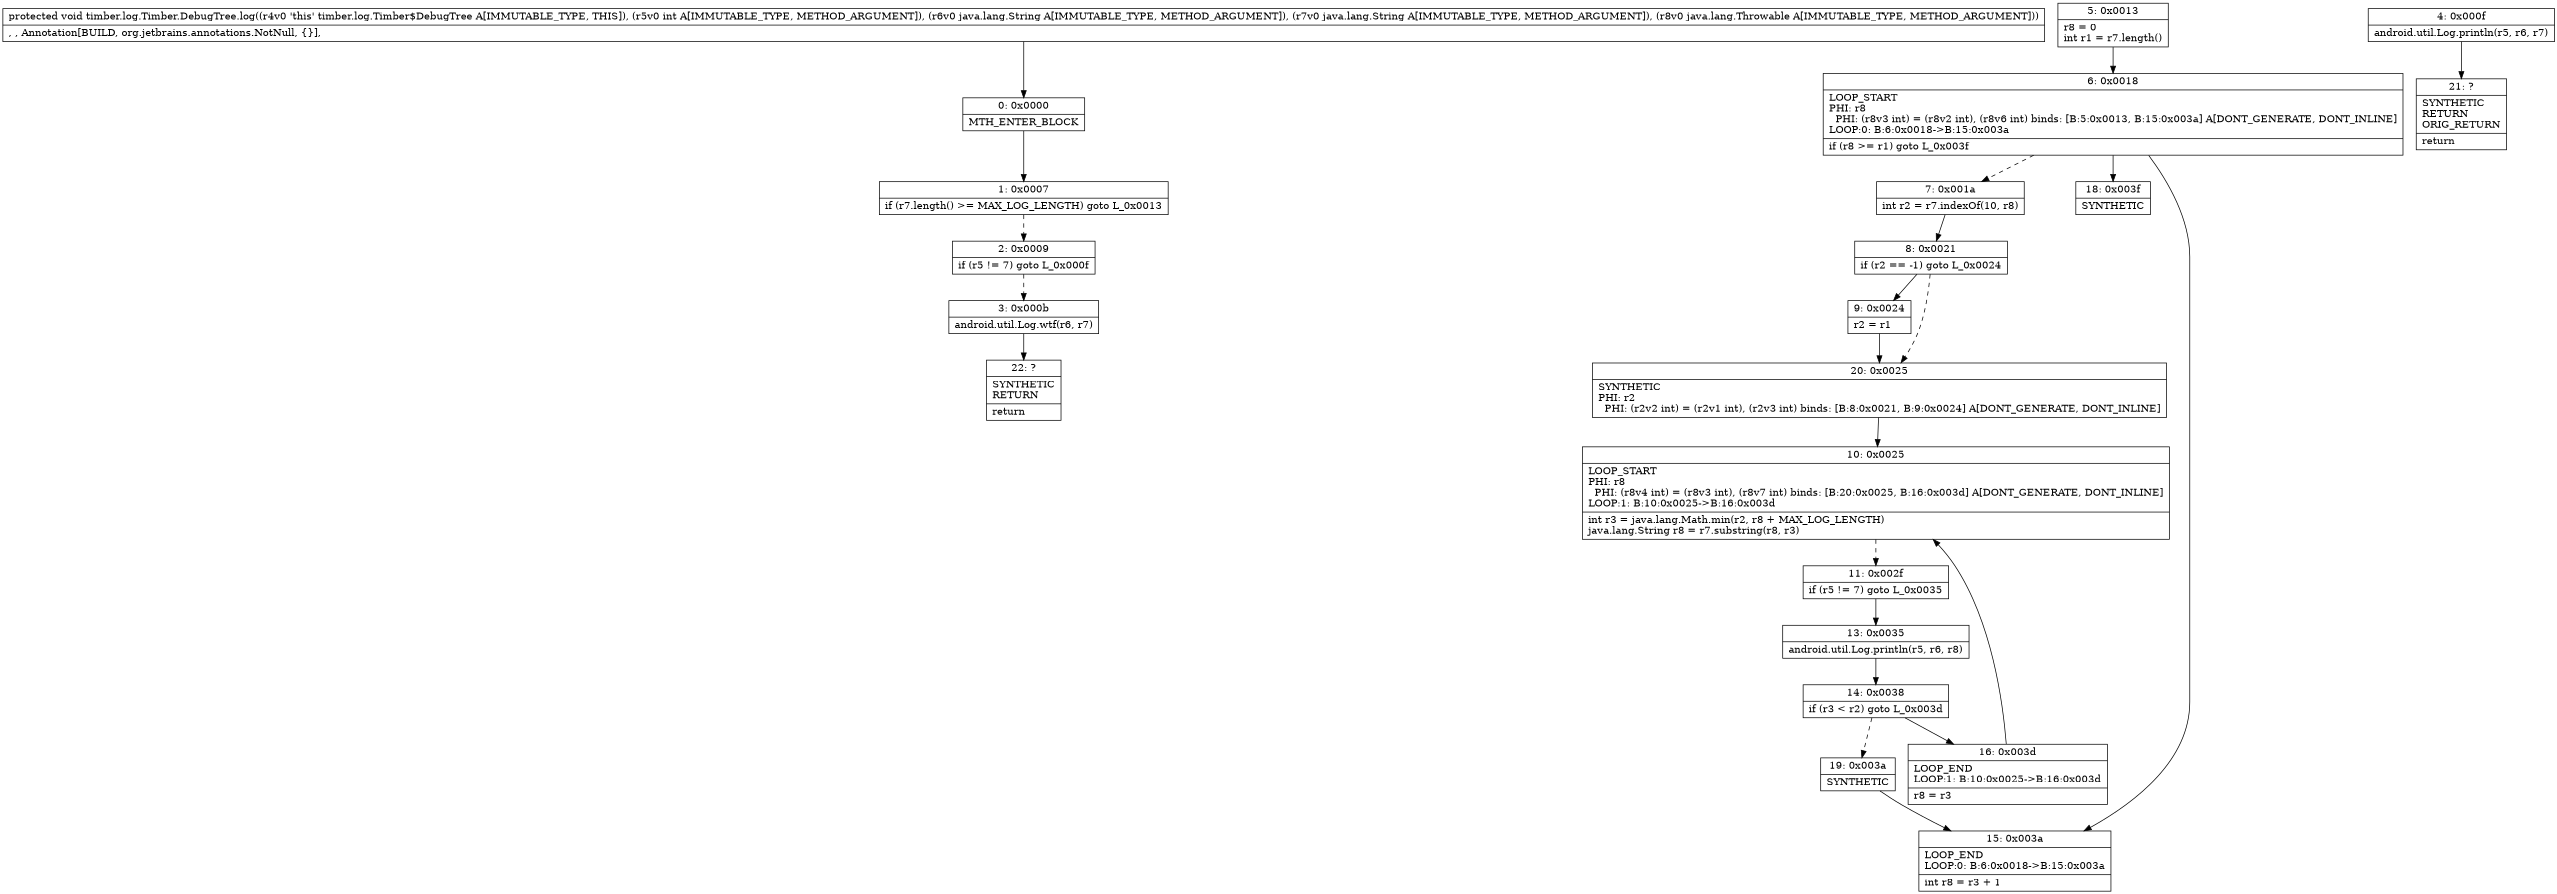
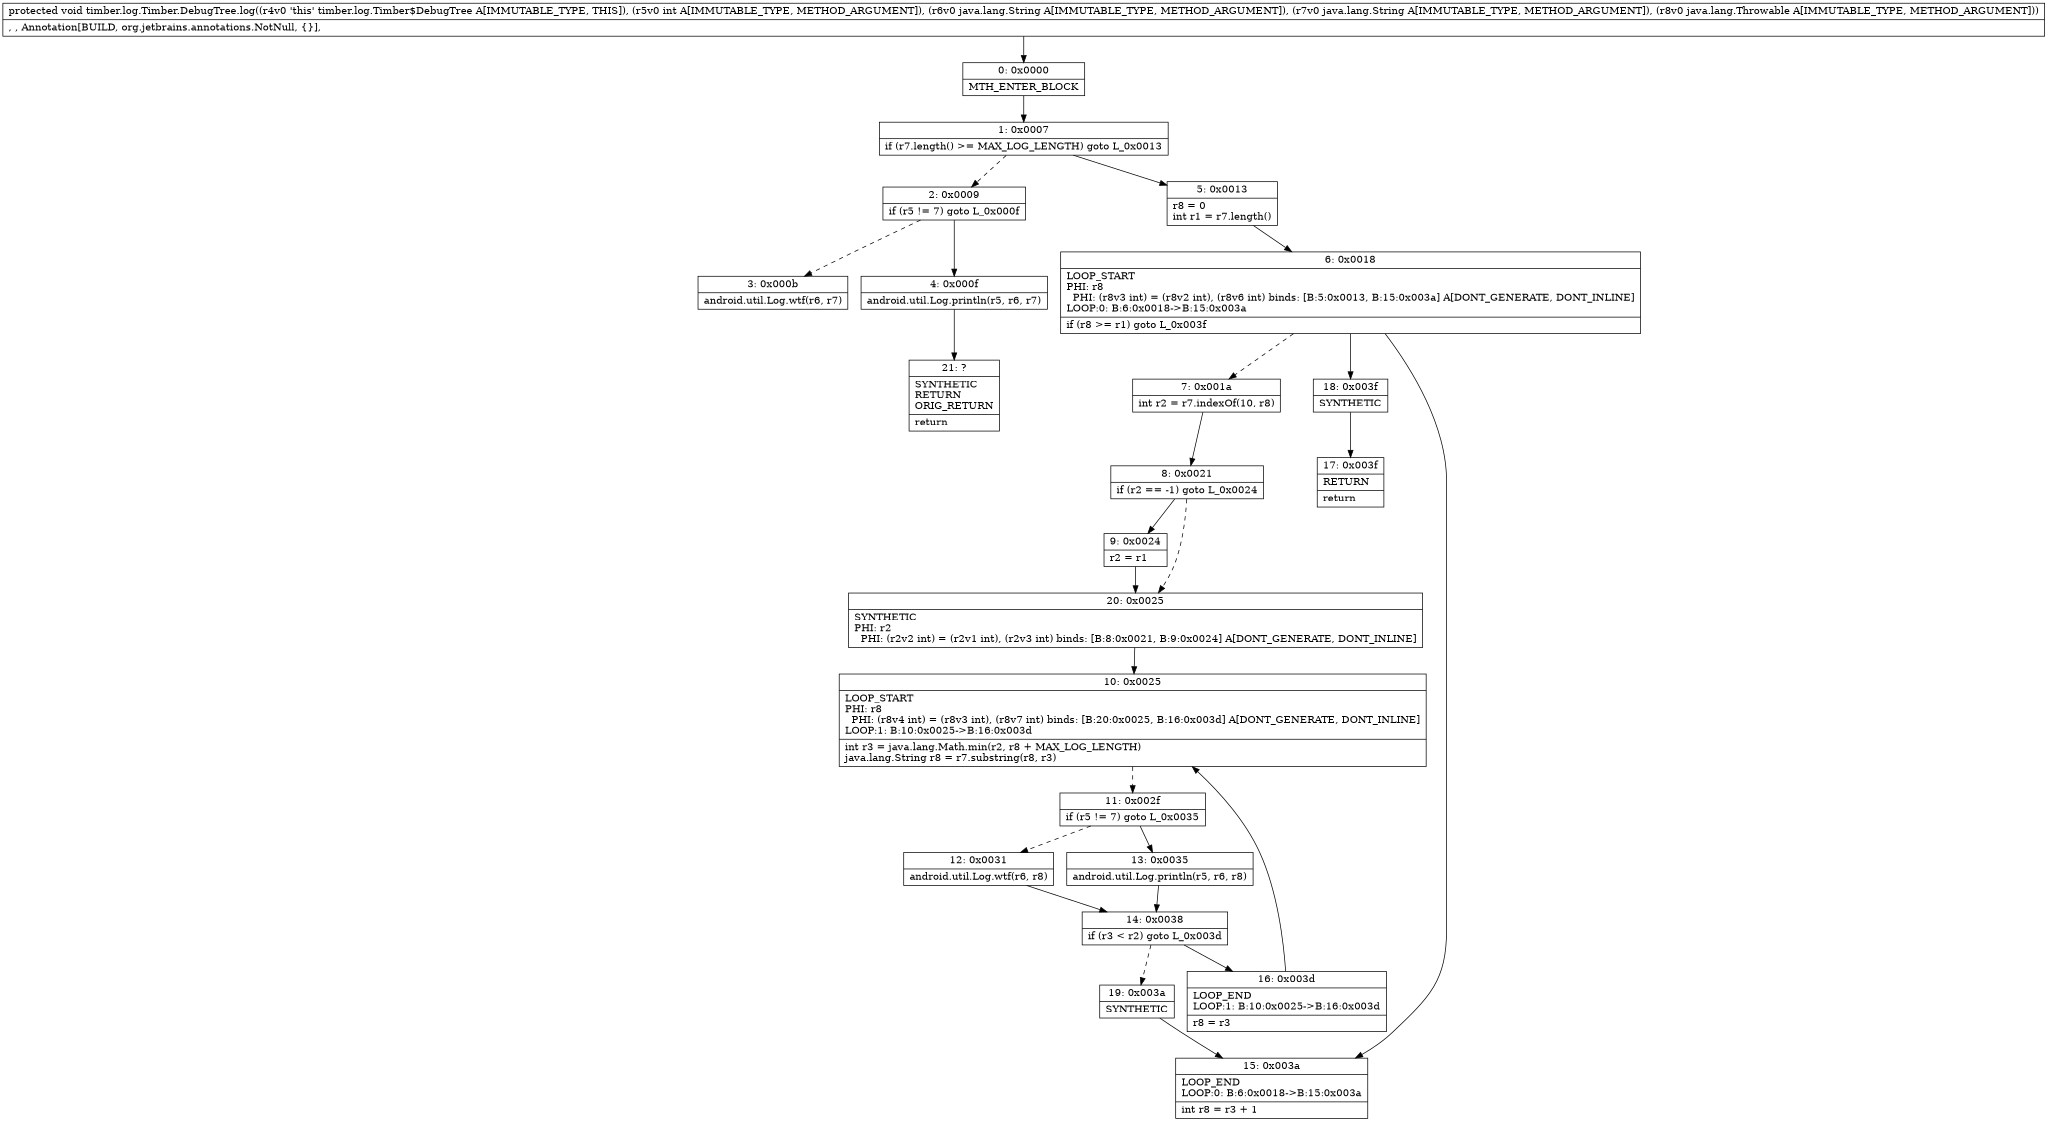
edge "1: 0x0007" -> "5: 0x0013": added
edge "2: 0x0009" -> "4: 0x000f": added
node "22: ?": removed
node "17: 0x003f": added
node "12: 0x0031": added
